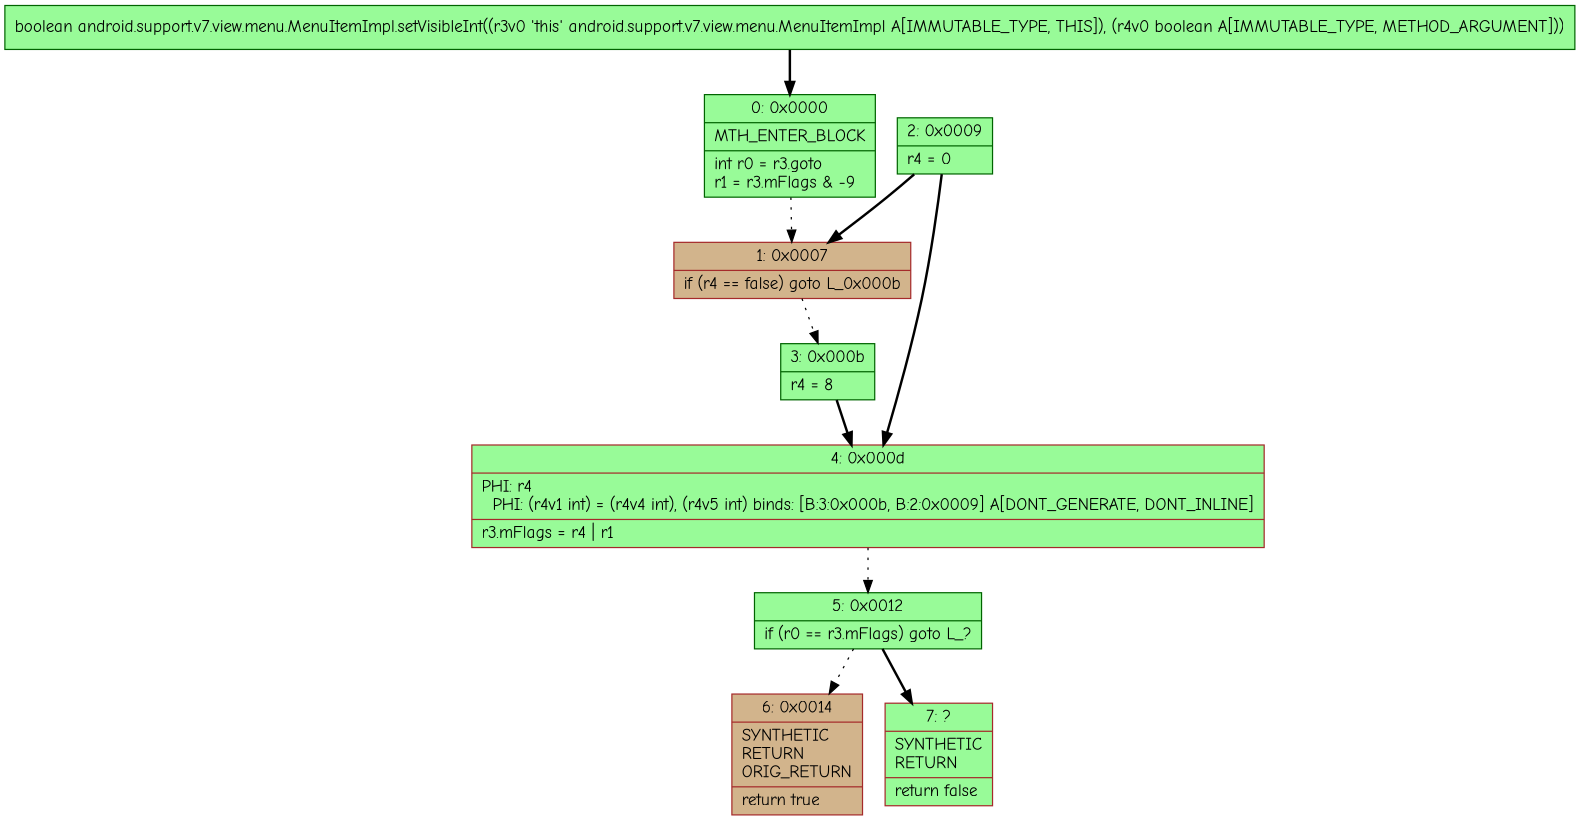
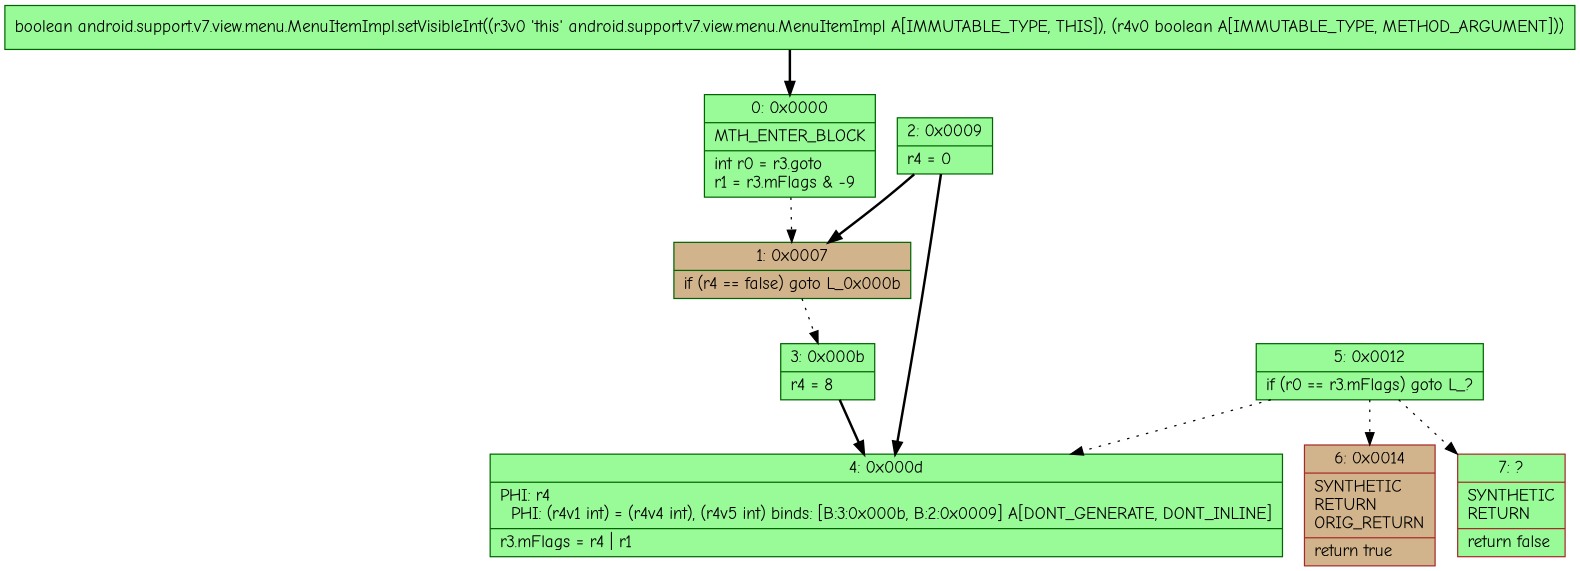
node "1: 0x0007": color brown -> darkgreen
node "4: 0x000d": color brown -> darkgreen
edge "4: 0x000d" -> "5: 0x0012": reversed
edge "5: 0x0012" -> "7: ?": style bold -> dotted
